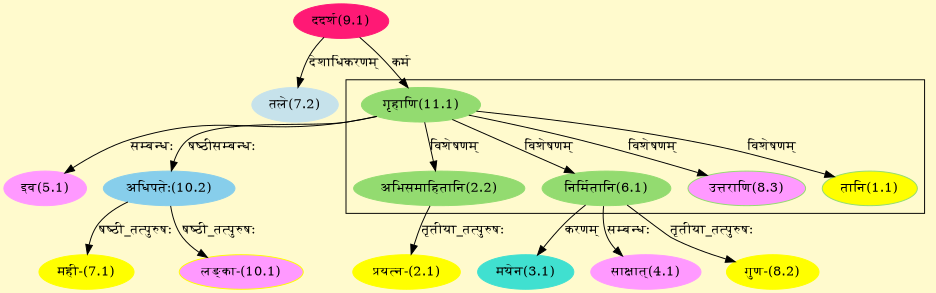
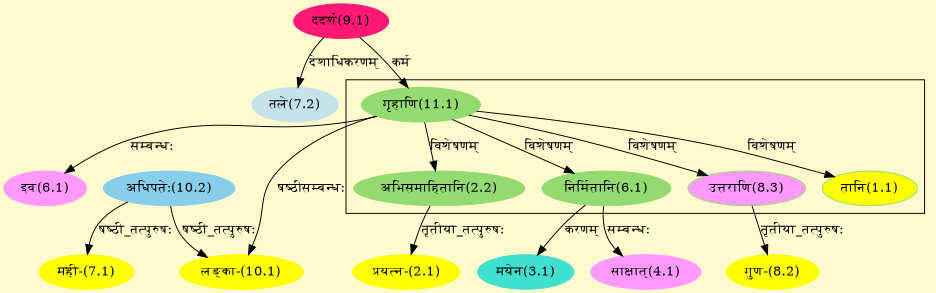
edge "गृहाणि(11.1)" -> "अधिपतेः(10.2)": now "गृहाणि(11.1)" -> "लङ्का-(10.1)"
node "इव(5.1)": label "इव(5.1)" -> "इव(6.1)"
edge "निर्मितानि(6.1)" -> "गुण-(8.2)": now "उत्तराणि(8.3)" -> "गुण-(8.2)"
node "लङ्का-(10.1)": fillcolor #ff99ff -> #ffff00
